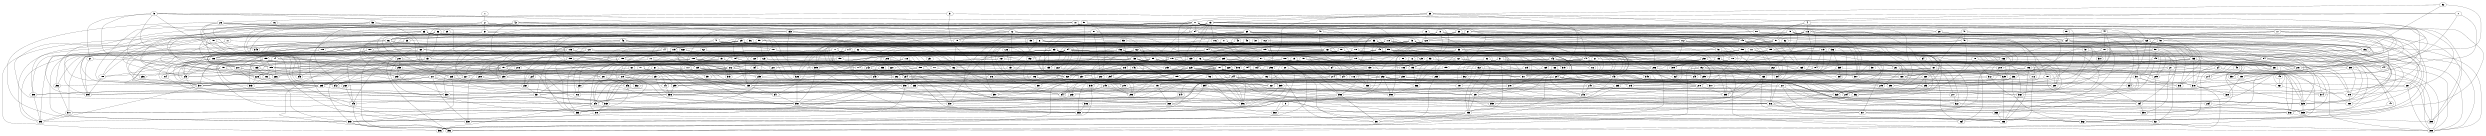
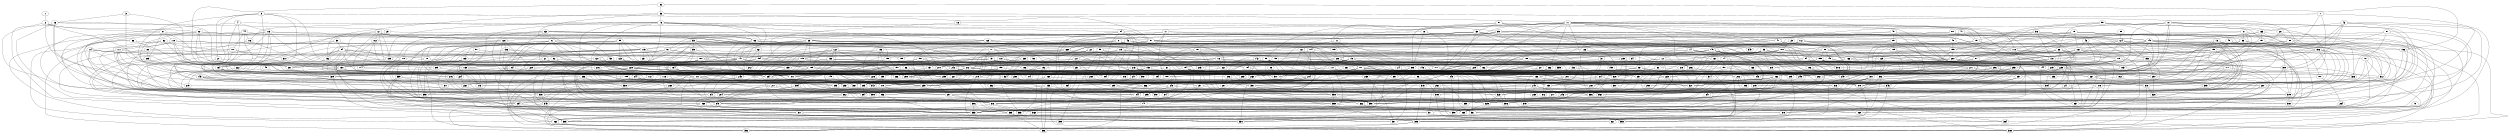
node "375": added
